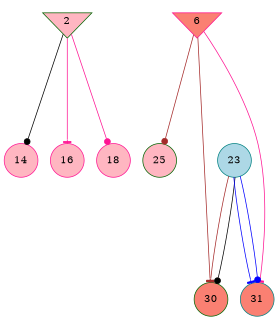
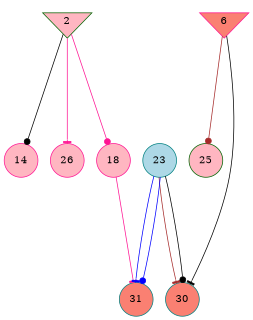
edge "6" -> "31": now "18" -> "31"
edge "6" -> "30": color brown -> black
node "16": label "16" -> "26"
node "30": color darkgreen -> teal
